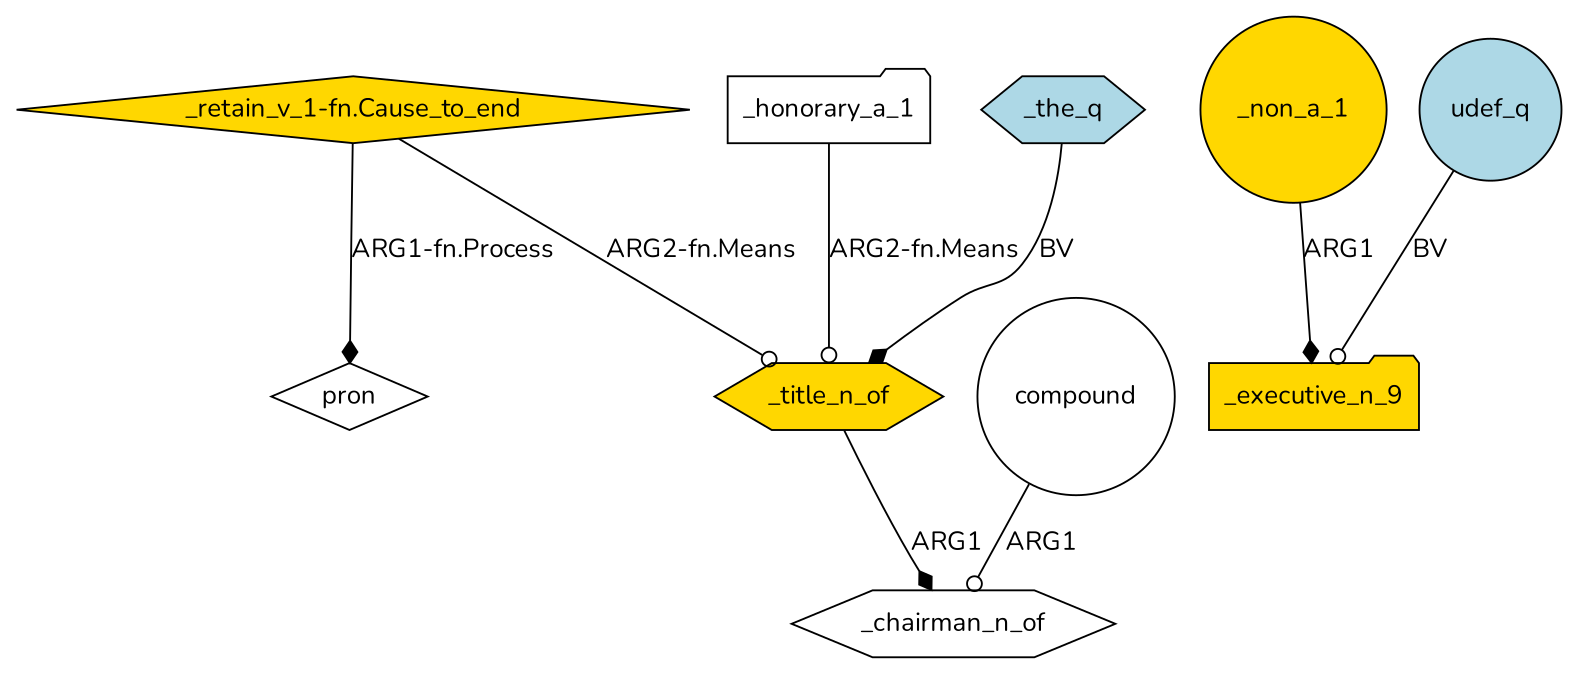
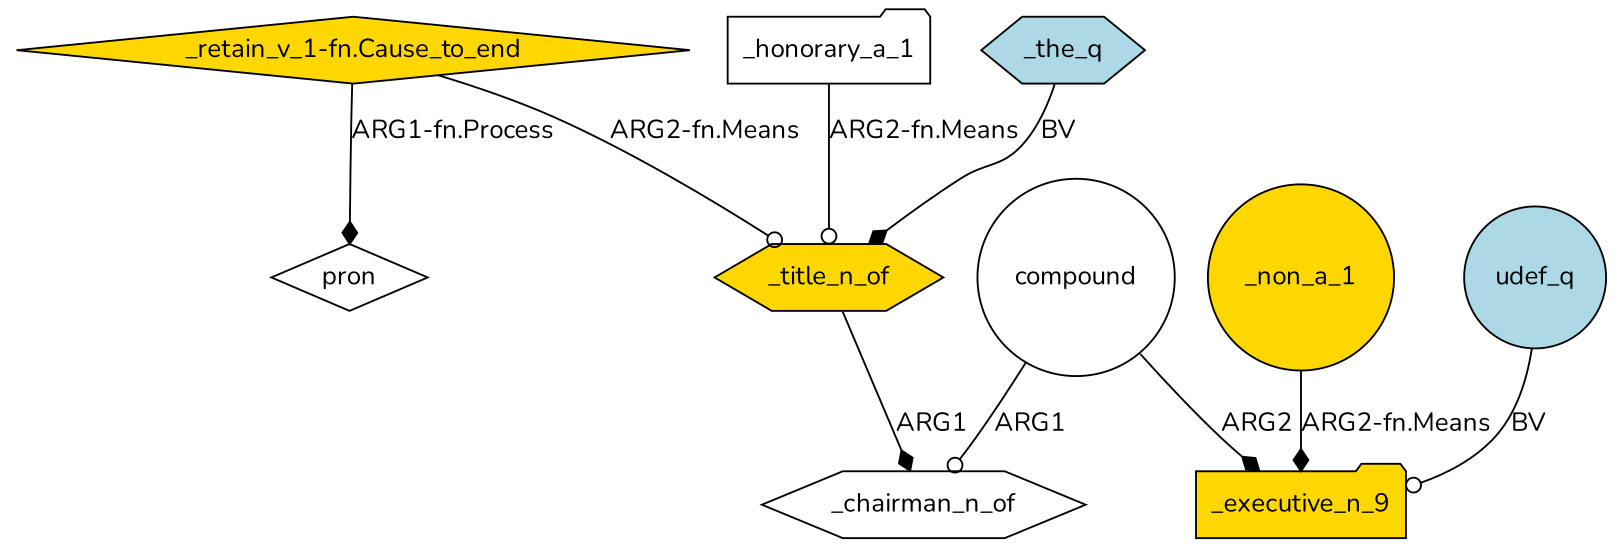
edge "_non_a_1" -> "_executive_n_9": label "ARG1" -> "ARG2-fn.Means"
edge "compound" -> "_executive_n_9": added, label "ARG2"
